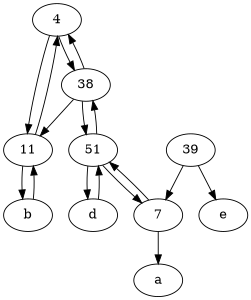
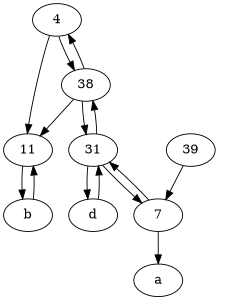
edge "11" -> "4": removed
node "51": label "51" -> "31"
node "e": removed
